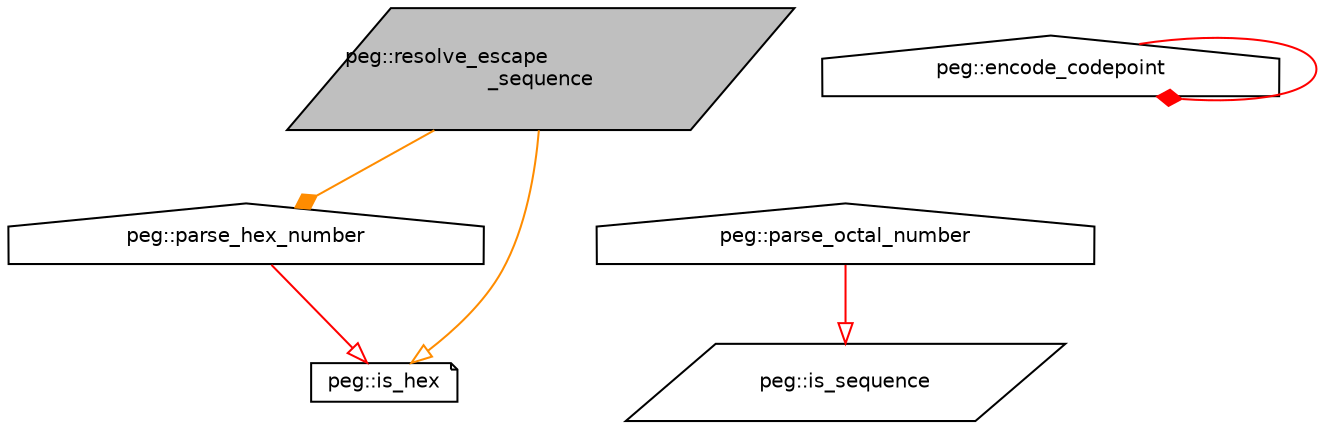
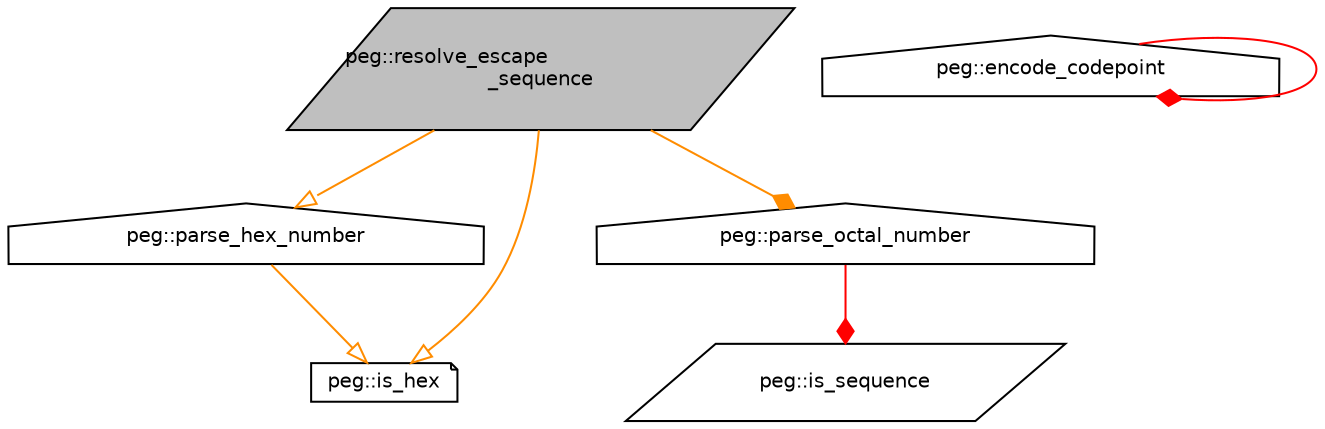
edge "peg::resolve_escape _sequence" -> "peg::parse_hex_number": arrowhead diamond -> onormal
edge "peg::resolve_escape _sequence" -> "peg::parse_octal_number": added
edge "peg::parse_octal_number" -> "peg::is_sequence": arrowhead onormal -> diamond
edge "peg::parse_hex_number" -> "peg::is_hex": color red -> darkorange
